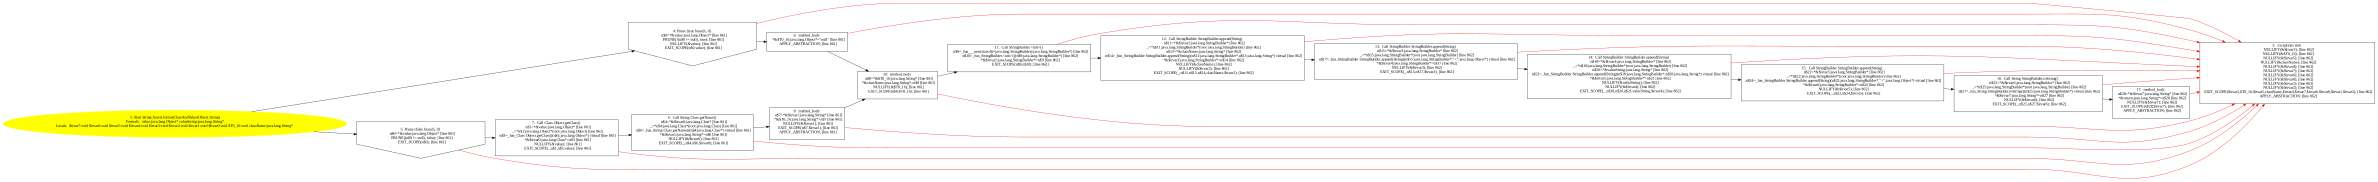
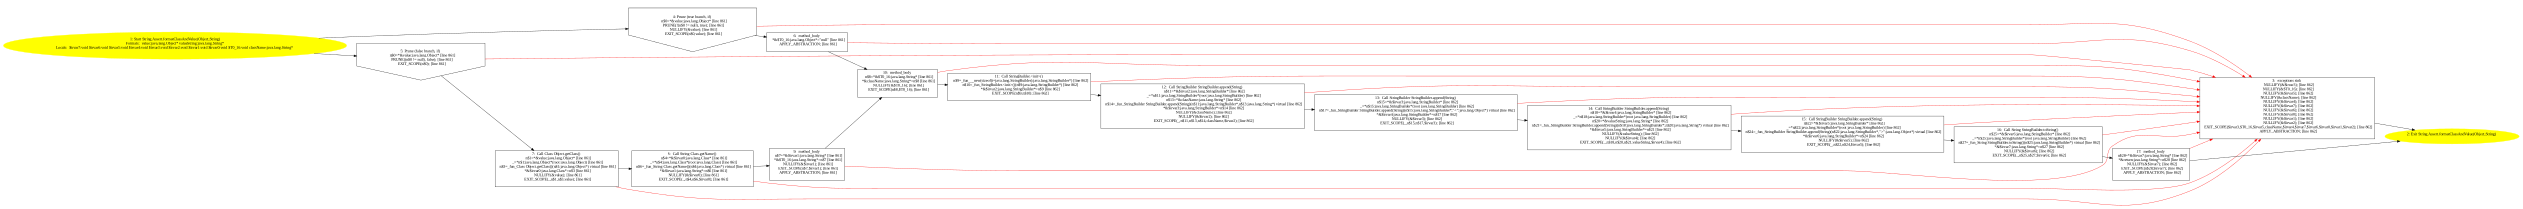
node "2: Exit String Assert.formatClassAndValue(Object,String)": added
